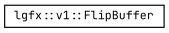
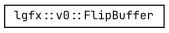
node "lgfx::v1::FlipBuffer": label "lgfx::v1::FlipBuffer" -> "lgfx::v0::FlipBuffer"
